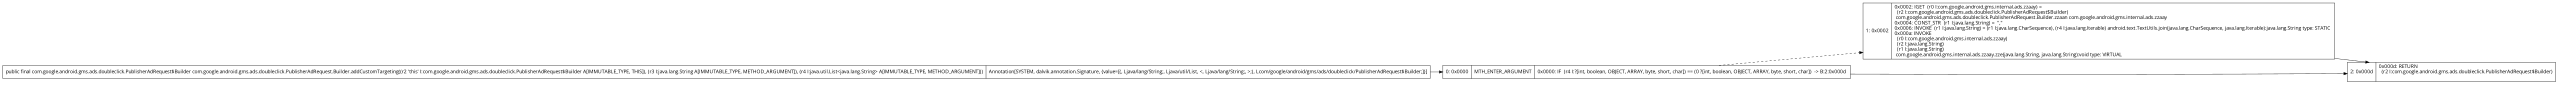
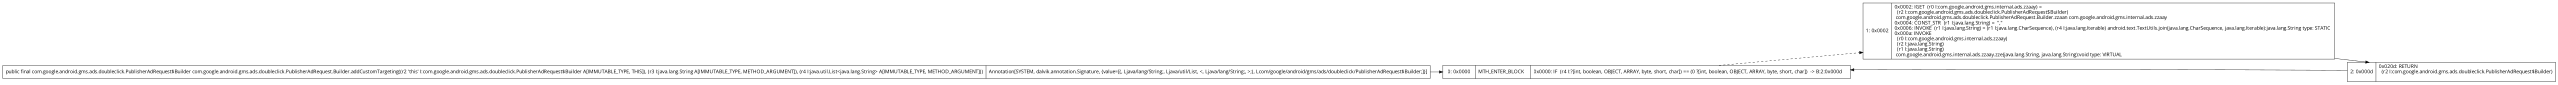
node "2: 0x000d": text "0x000d: RETURN" -> "0x020d: RETURN"
node "0: 0x0000": text "MTH_ENTER_ARGUMENT" -> "MTH_ENTER_BLOCK"
edge "0: 0x0000" -> "2: 0x000d": reversed
